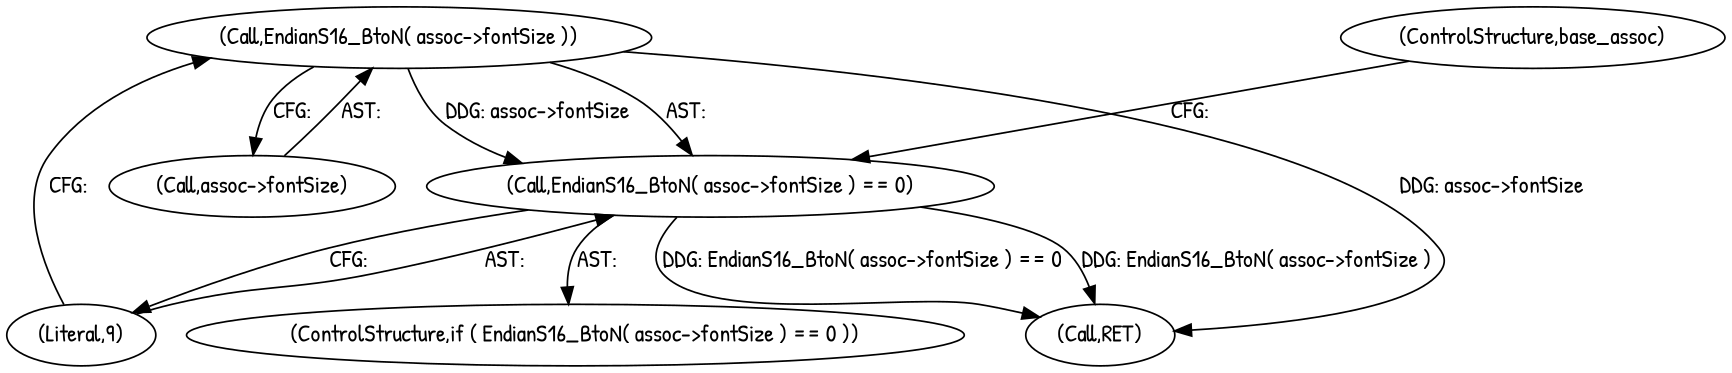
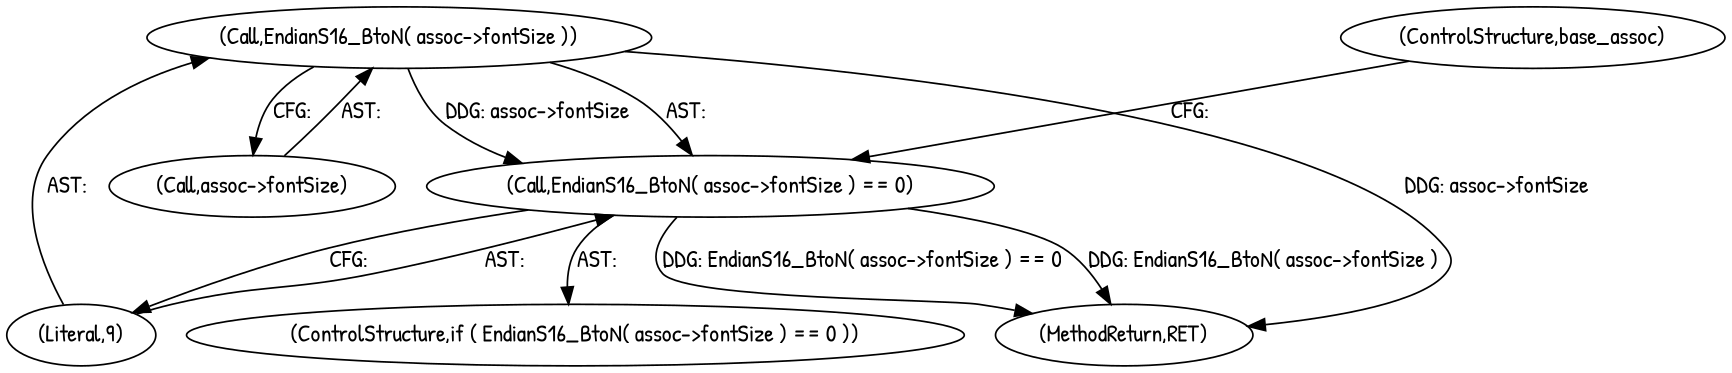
edge "(Literal,9)" -> "(Call,EndianS16_BtoN( assoc->fontSize ))": label "CFG: " -> "AST: "
node "(Call,RET)": label "(Call,RET)" -> "(MethodReturn,RET)"
